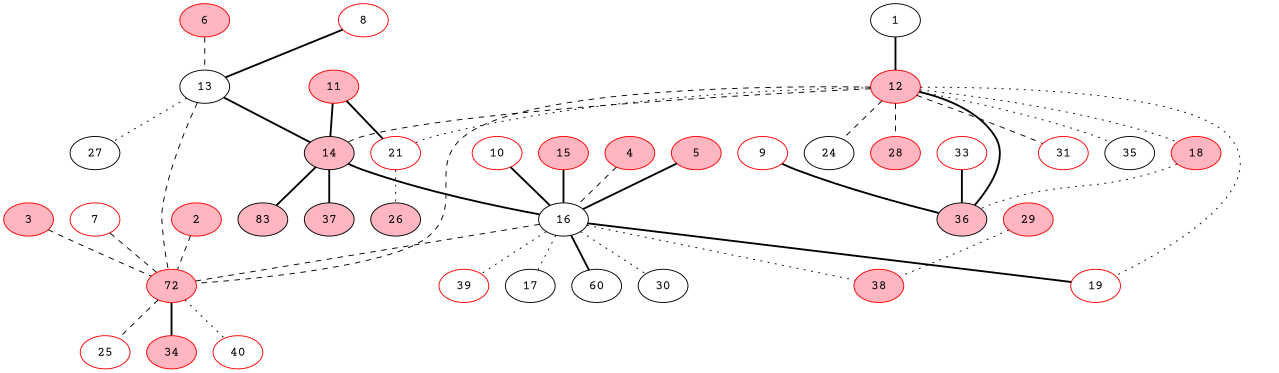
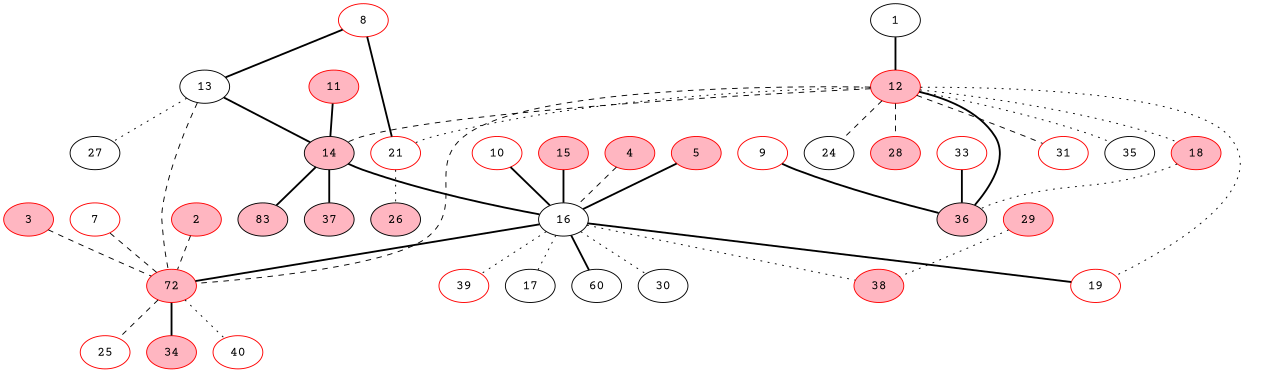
node "6": removed
edge "11" -- "21": now "8" -- "21"
edge "16" -- "72": style dashed -> bold
